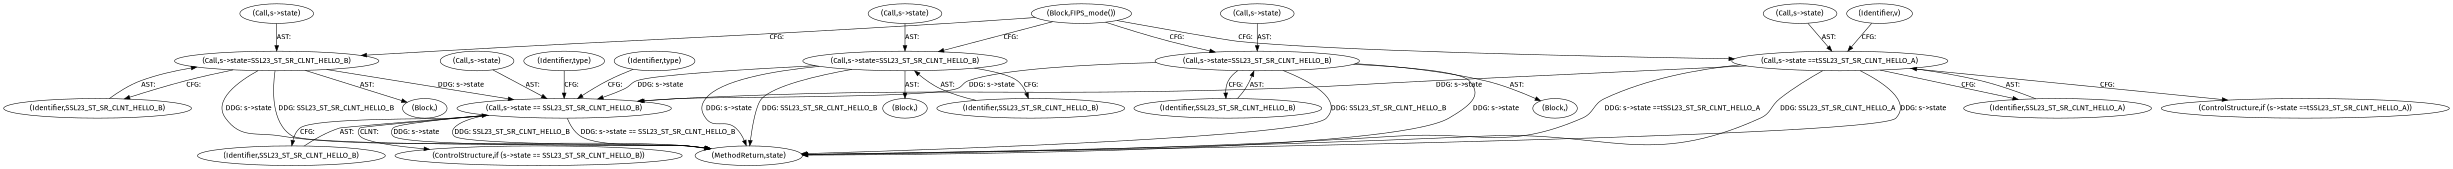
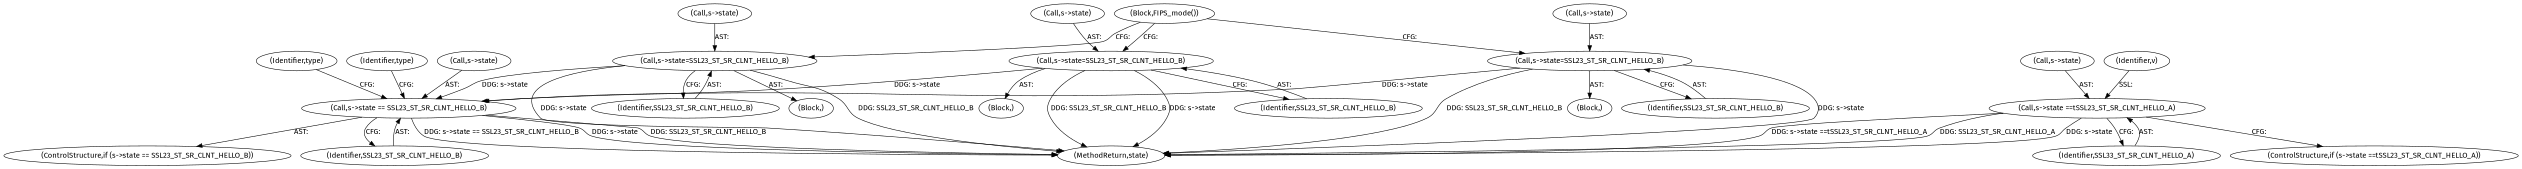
edge "(Identifier,v)" -> "(Call,s->state ==tSSL23_ST_SR_CLNT_HELLO_A)": label "CFG: " -> "SSL: "
edge "(Block,FIPS_mode())" -> "(Call,s->state ==tSSL23_ST_SR_CLNT_HELLO_A)": removed, label "CFG:"
edge "(Call,s->state ==tSSL23_ST_SR_CLNT_HELLO_A)" -> "(Call,s->state == SSL23_ST_SR_CLNT_HELLO_B)": removed, label "DDG: s->state"
node "(Identifier,SSL23_ST_SR_CLNT_HELLO_A)": label "(Identifier,SSL23_ST_SR_CLNT_HELLO_A)" -> "(Identifier,SSL33_ST_SR_CLNT_HELLO_A)"
edge "(Call,s->state == SSL23_ST_SR_CLNT_HELLO_B)" -> "(ControlStructure,if (s->state == SSL23_ST_SR_CLNT_HELLO_B))": label "CLNT: " -> "AST: "
